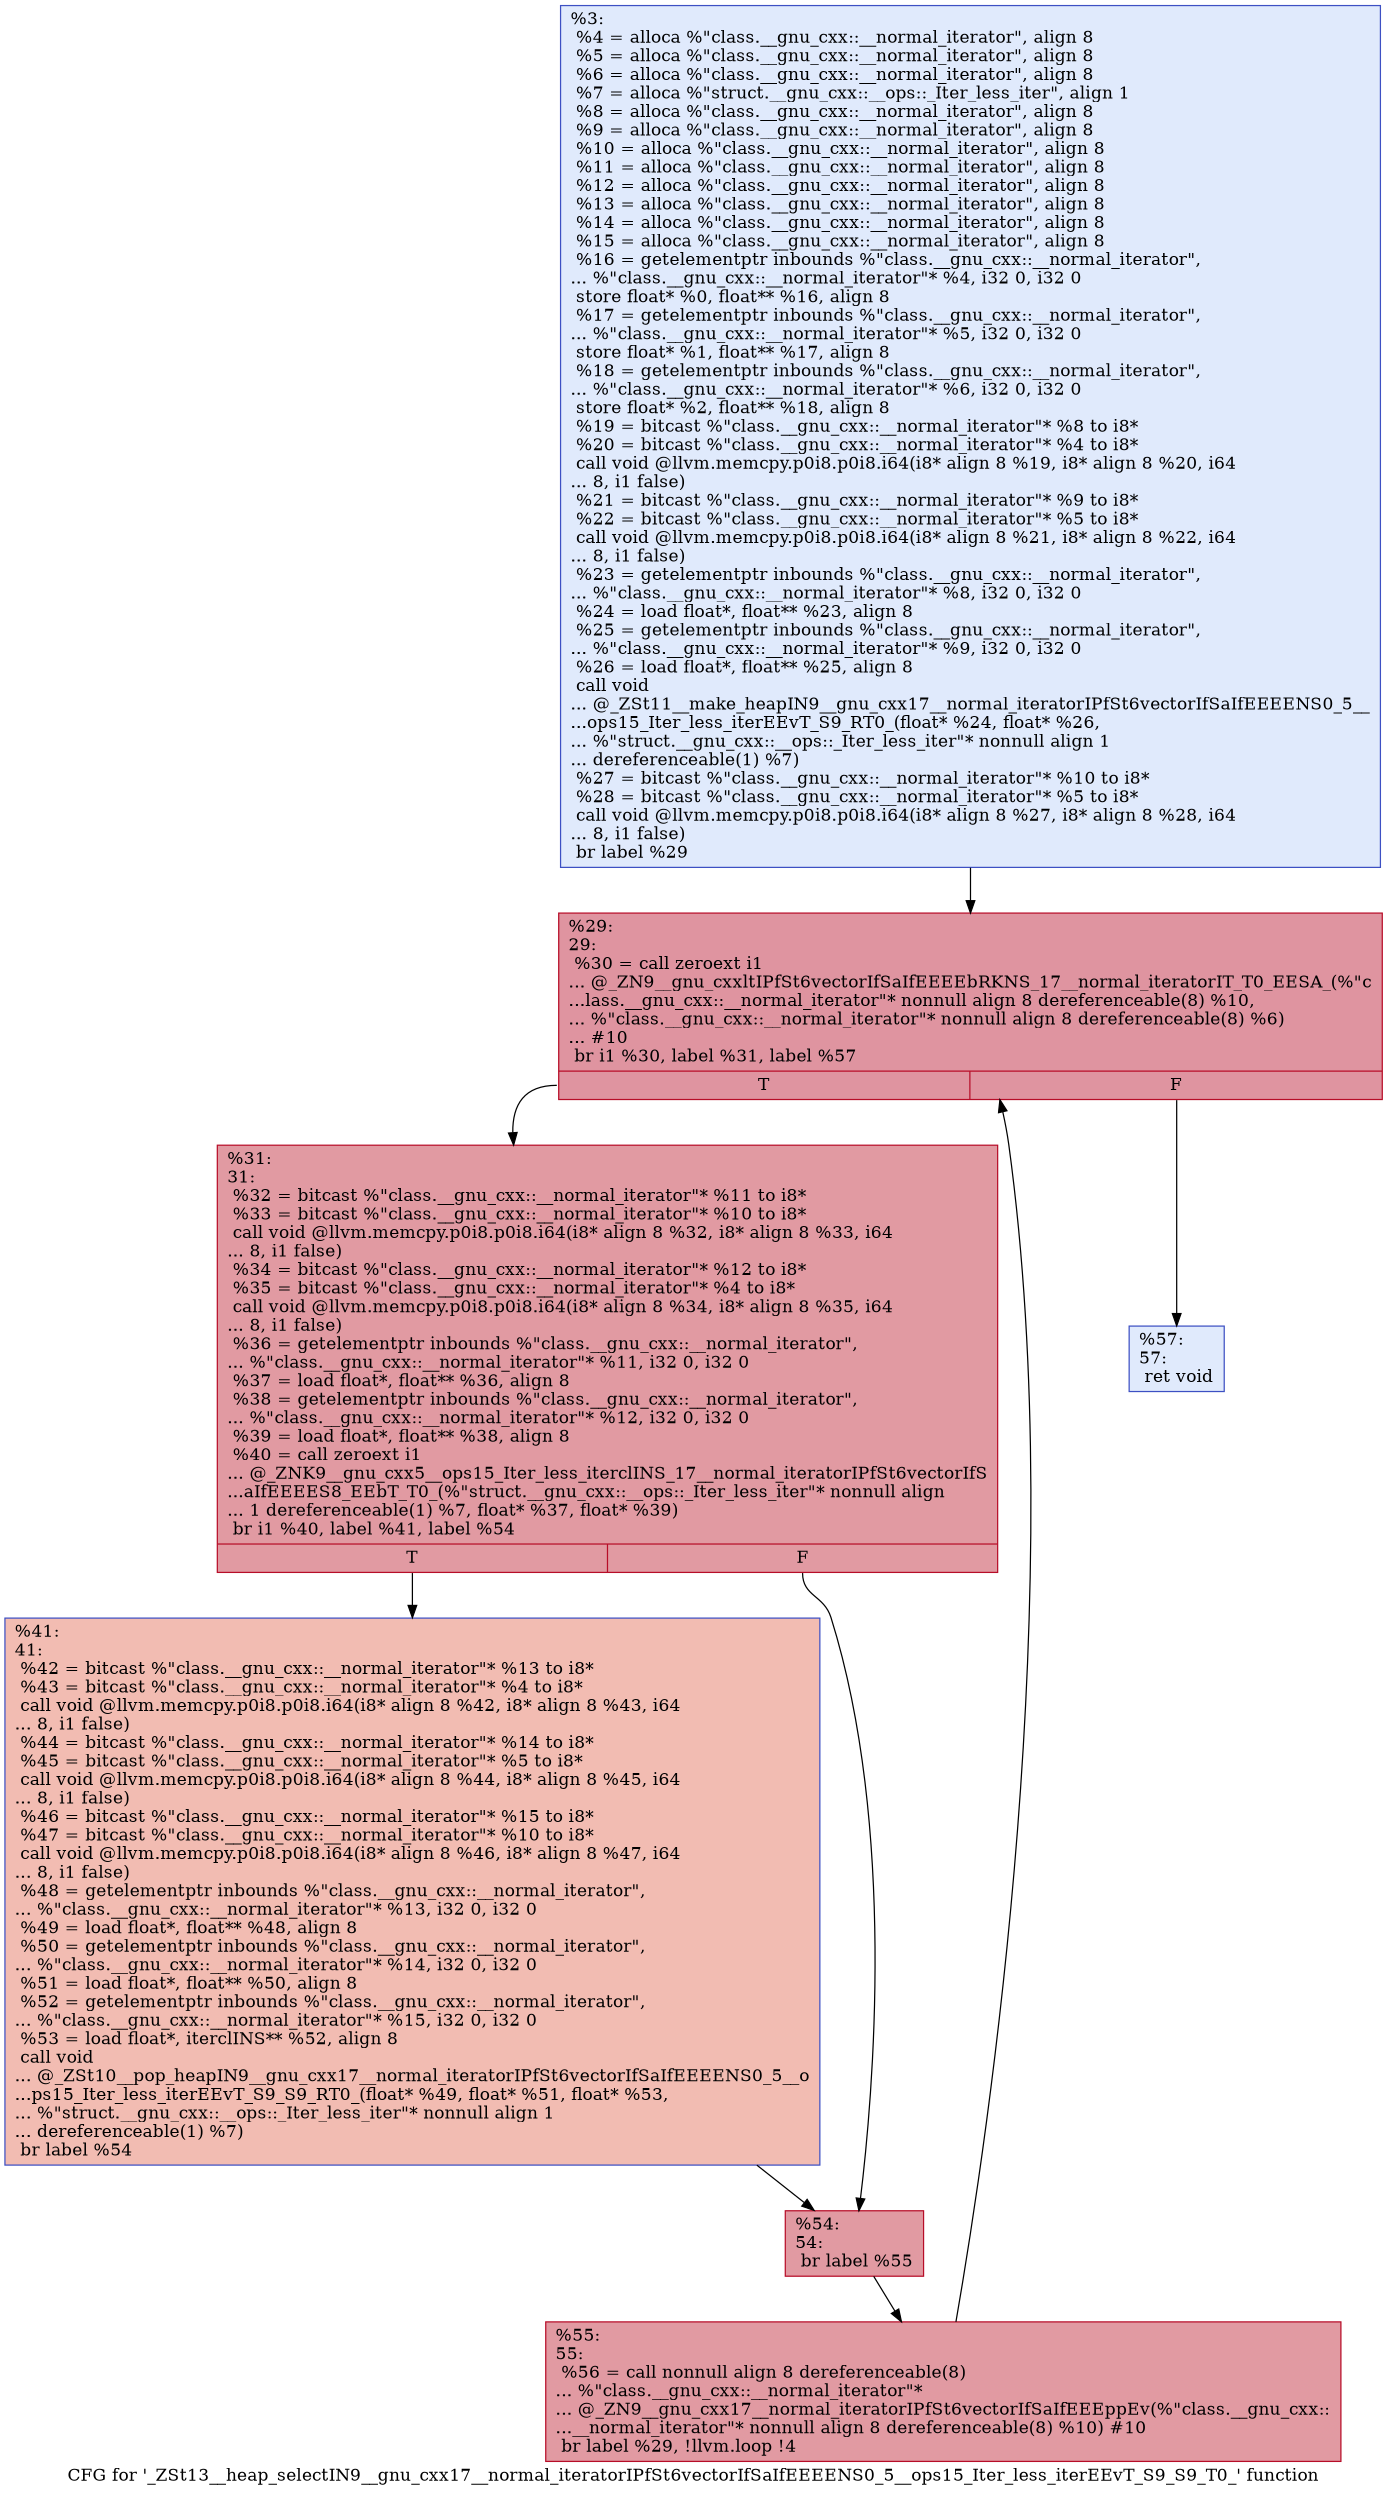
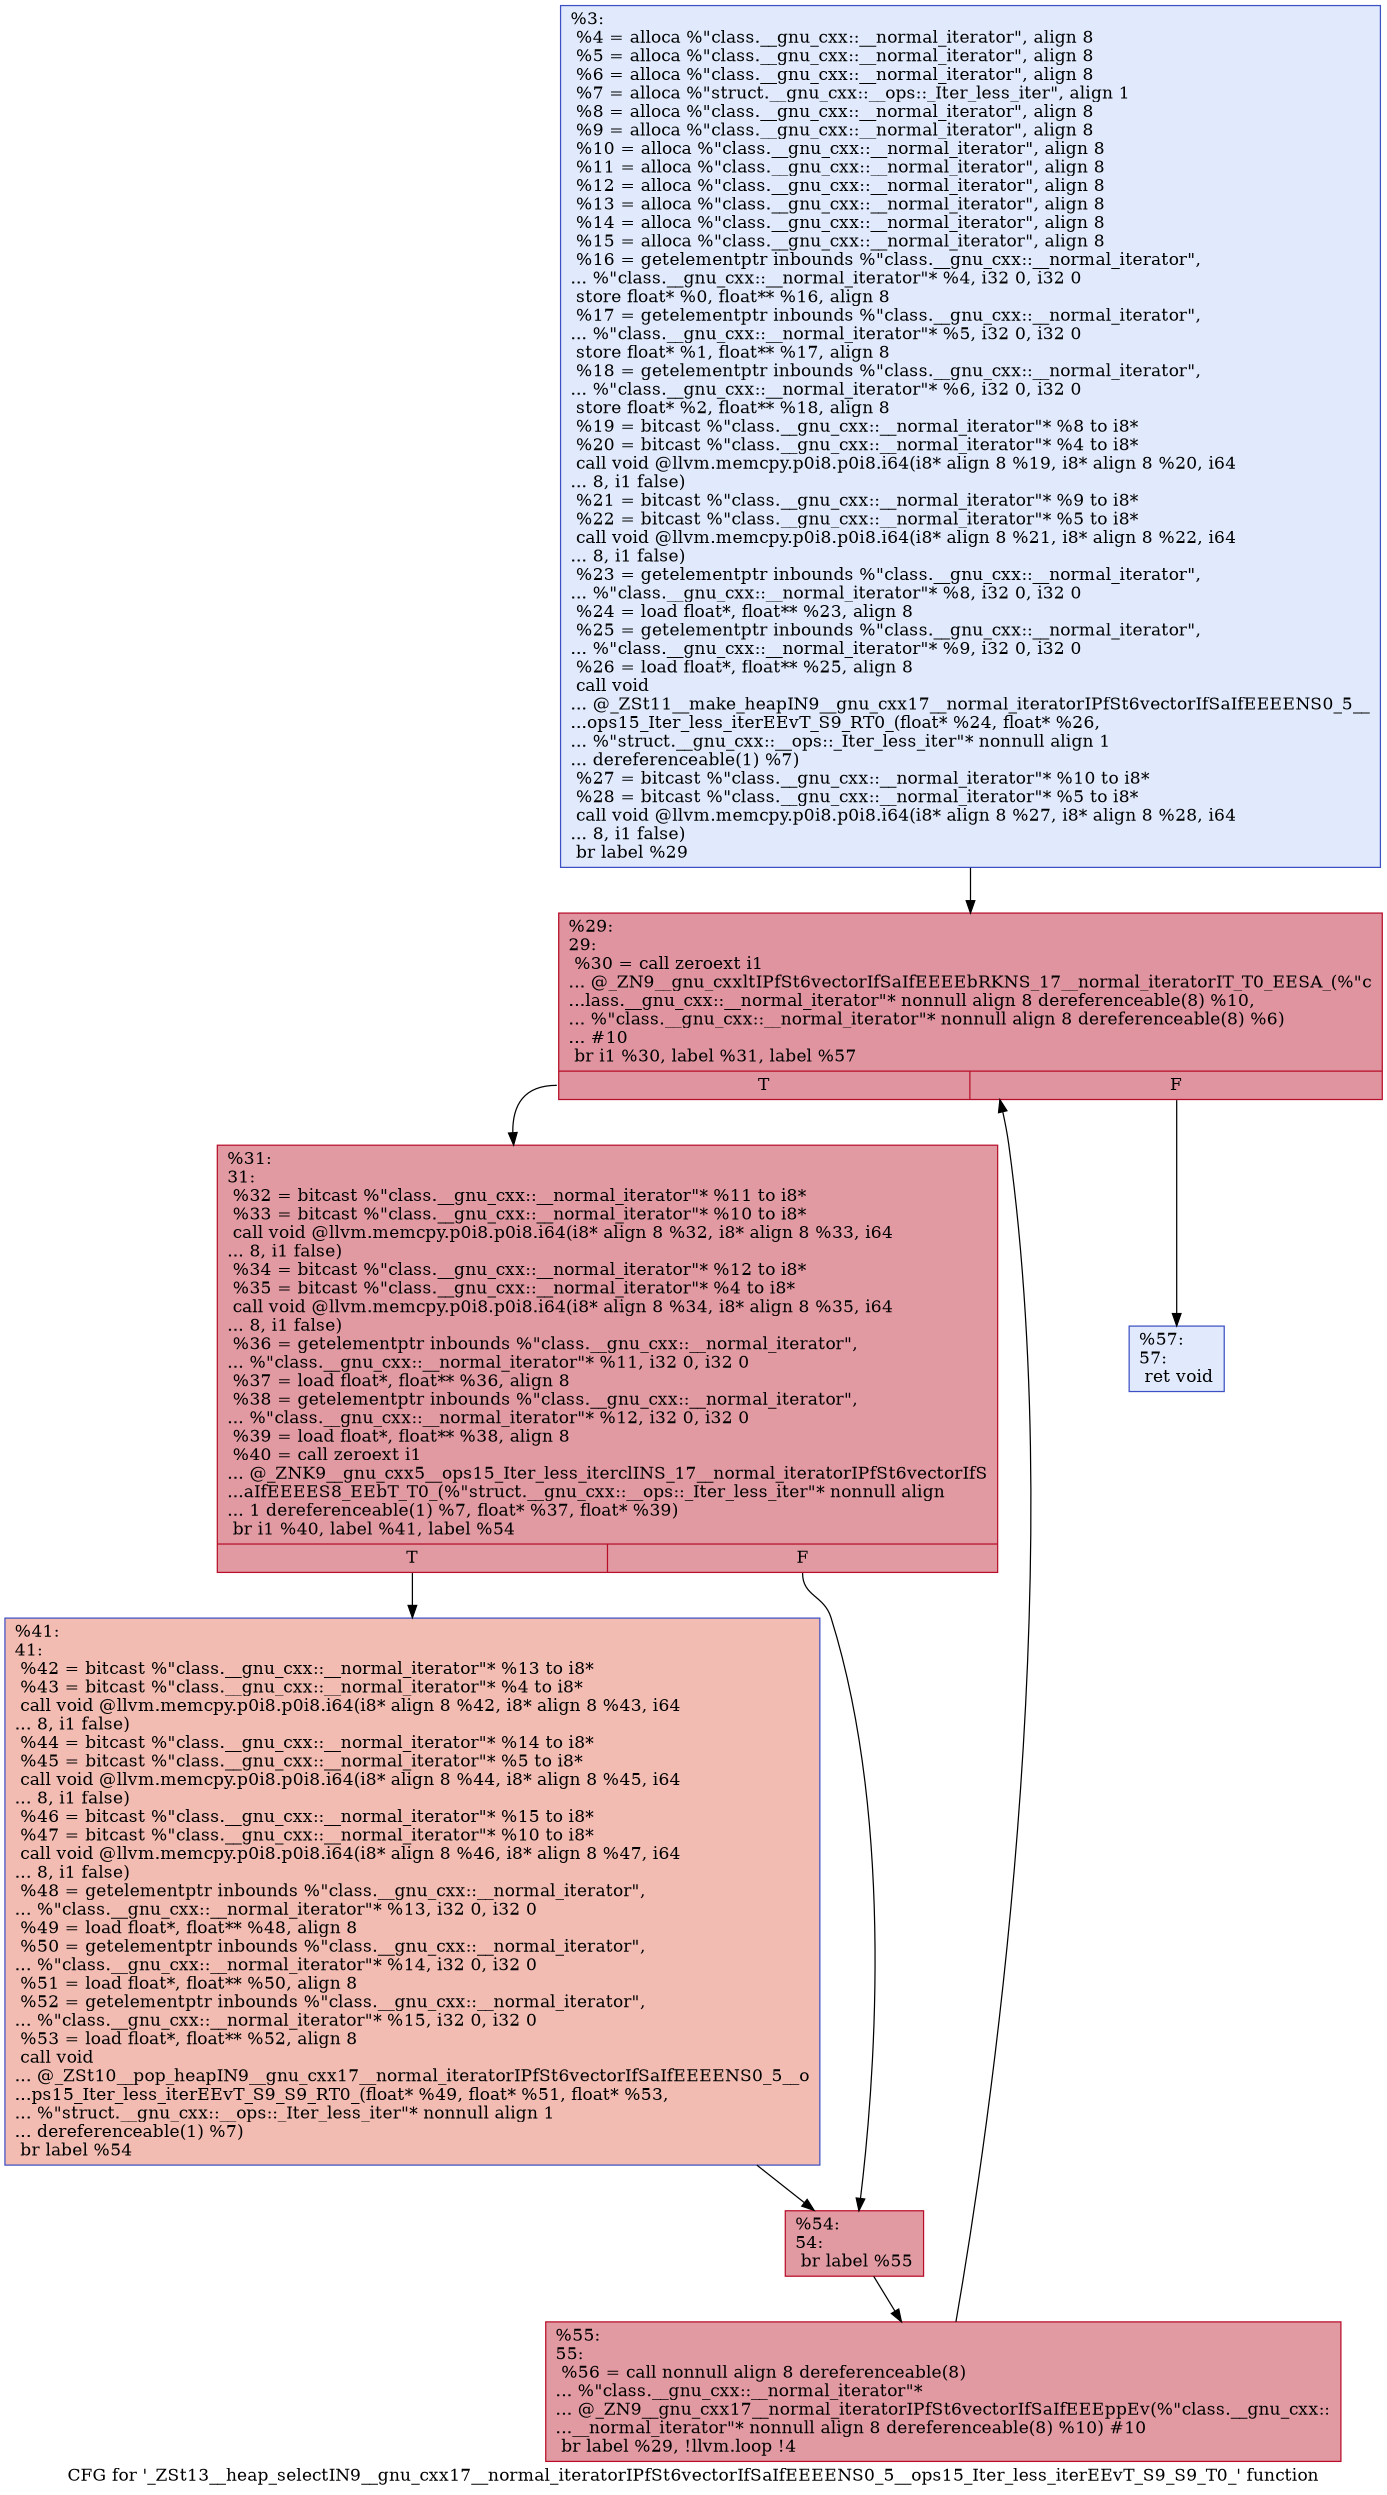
node "%41:": text "%53 = load float*, iterclINS** %52, align 8" -> "%53 = load float*, float** %52, align 8"
